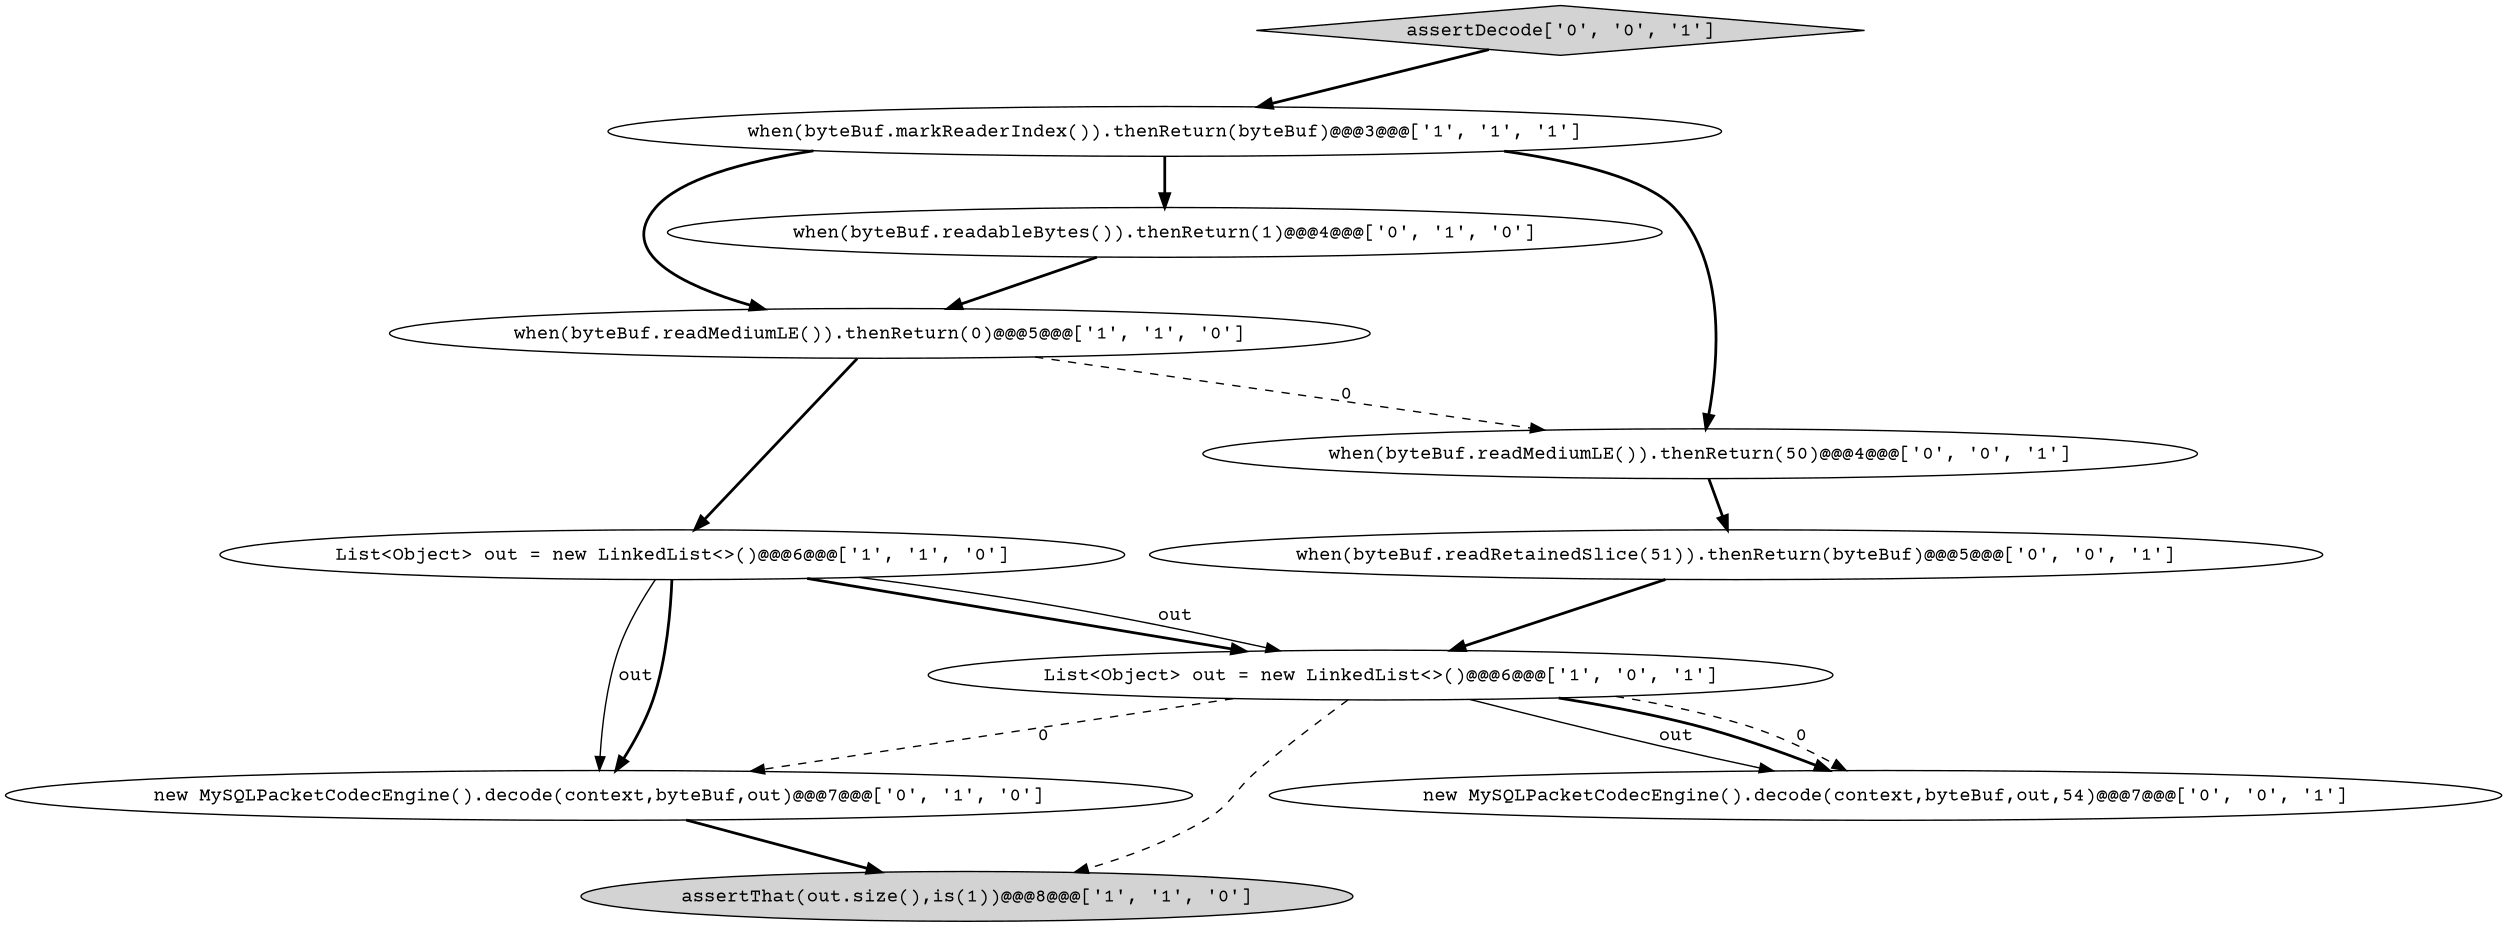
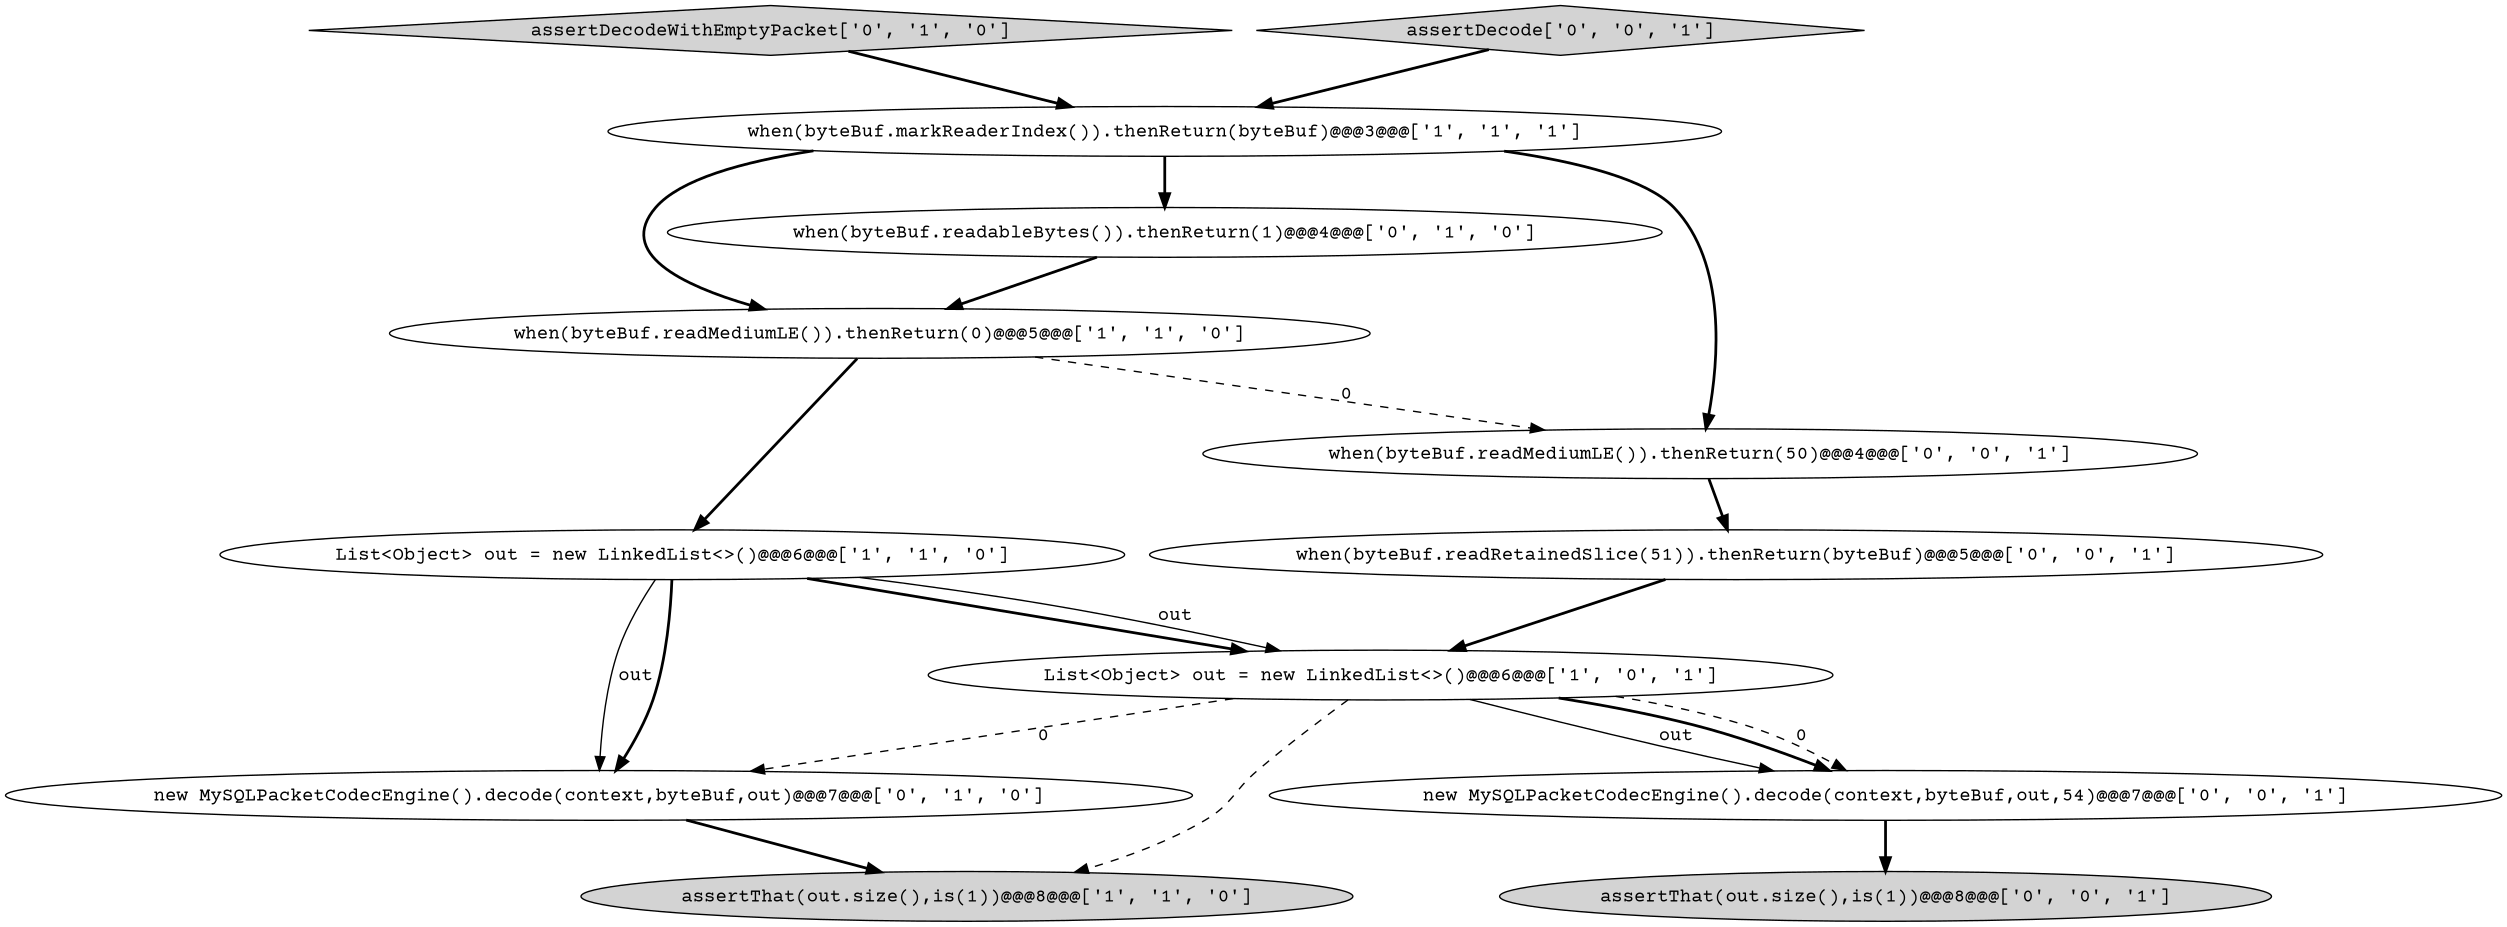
node "assertDecodeWithEmptyPacket['0', '1', '0']": added
node "assertThat(out.size(),is(1))@@@8@@@['0', '0', '1']": added
